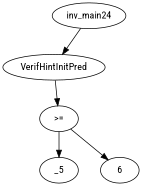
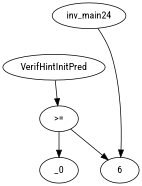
edge "inv_main24" -> "VerifHintInitPred": now "inv_main24" -> "6"
node "_5": label "_5" -> "_0"
